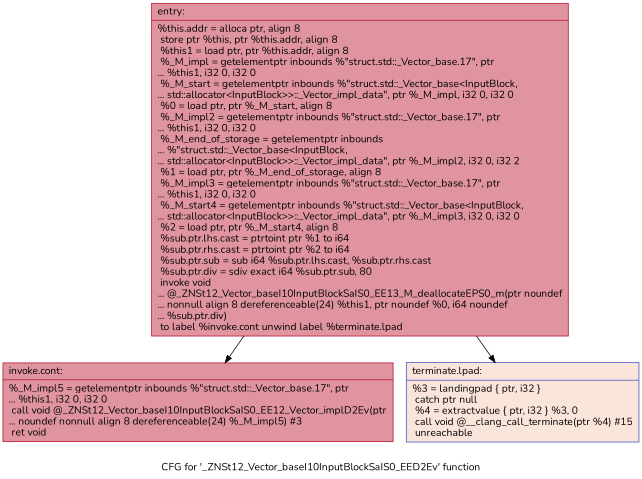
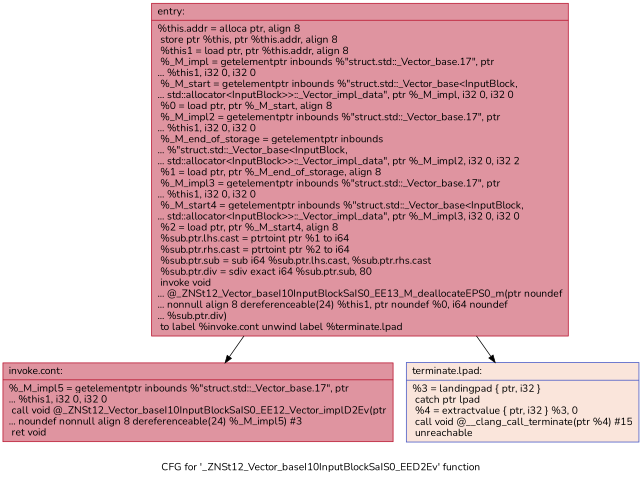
node "terminate.lpad:": text "catch ptr null" -> "catch ptr lpad"
